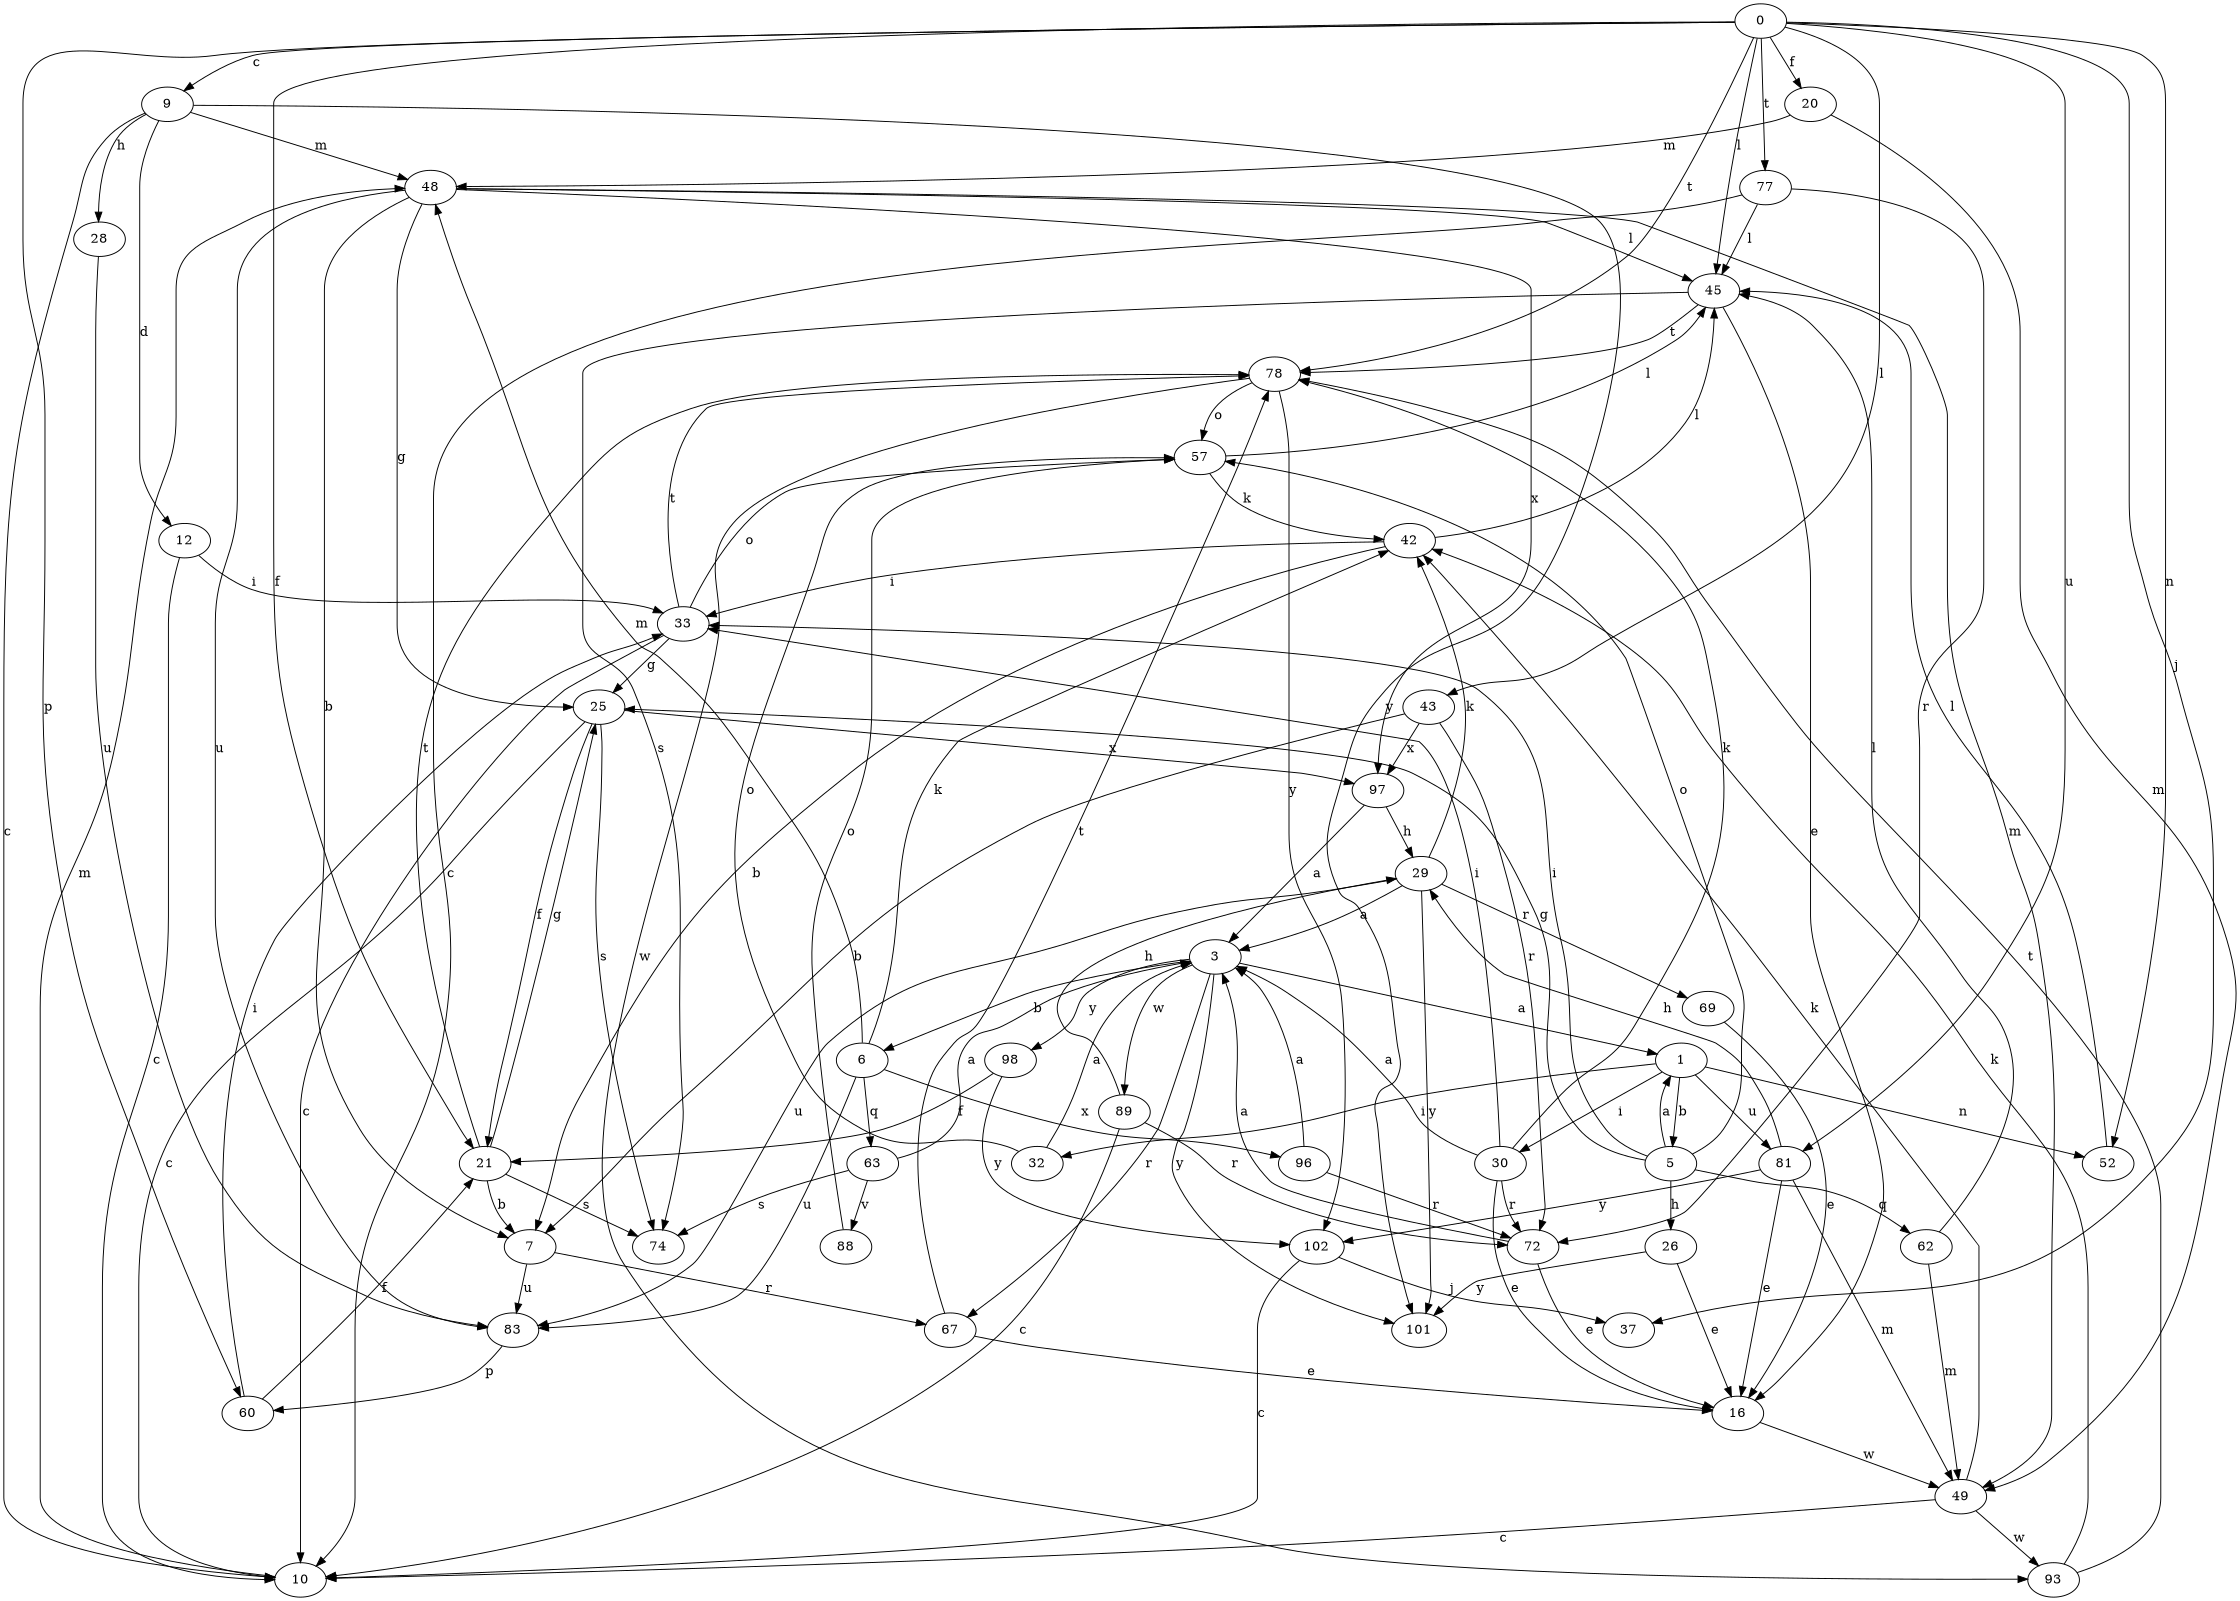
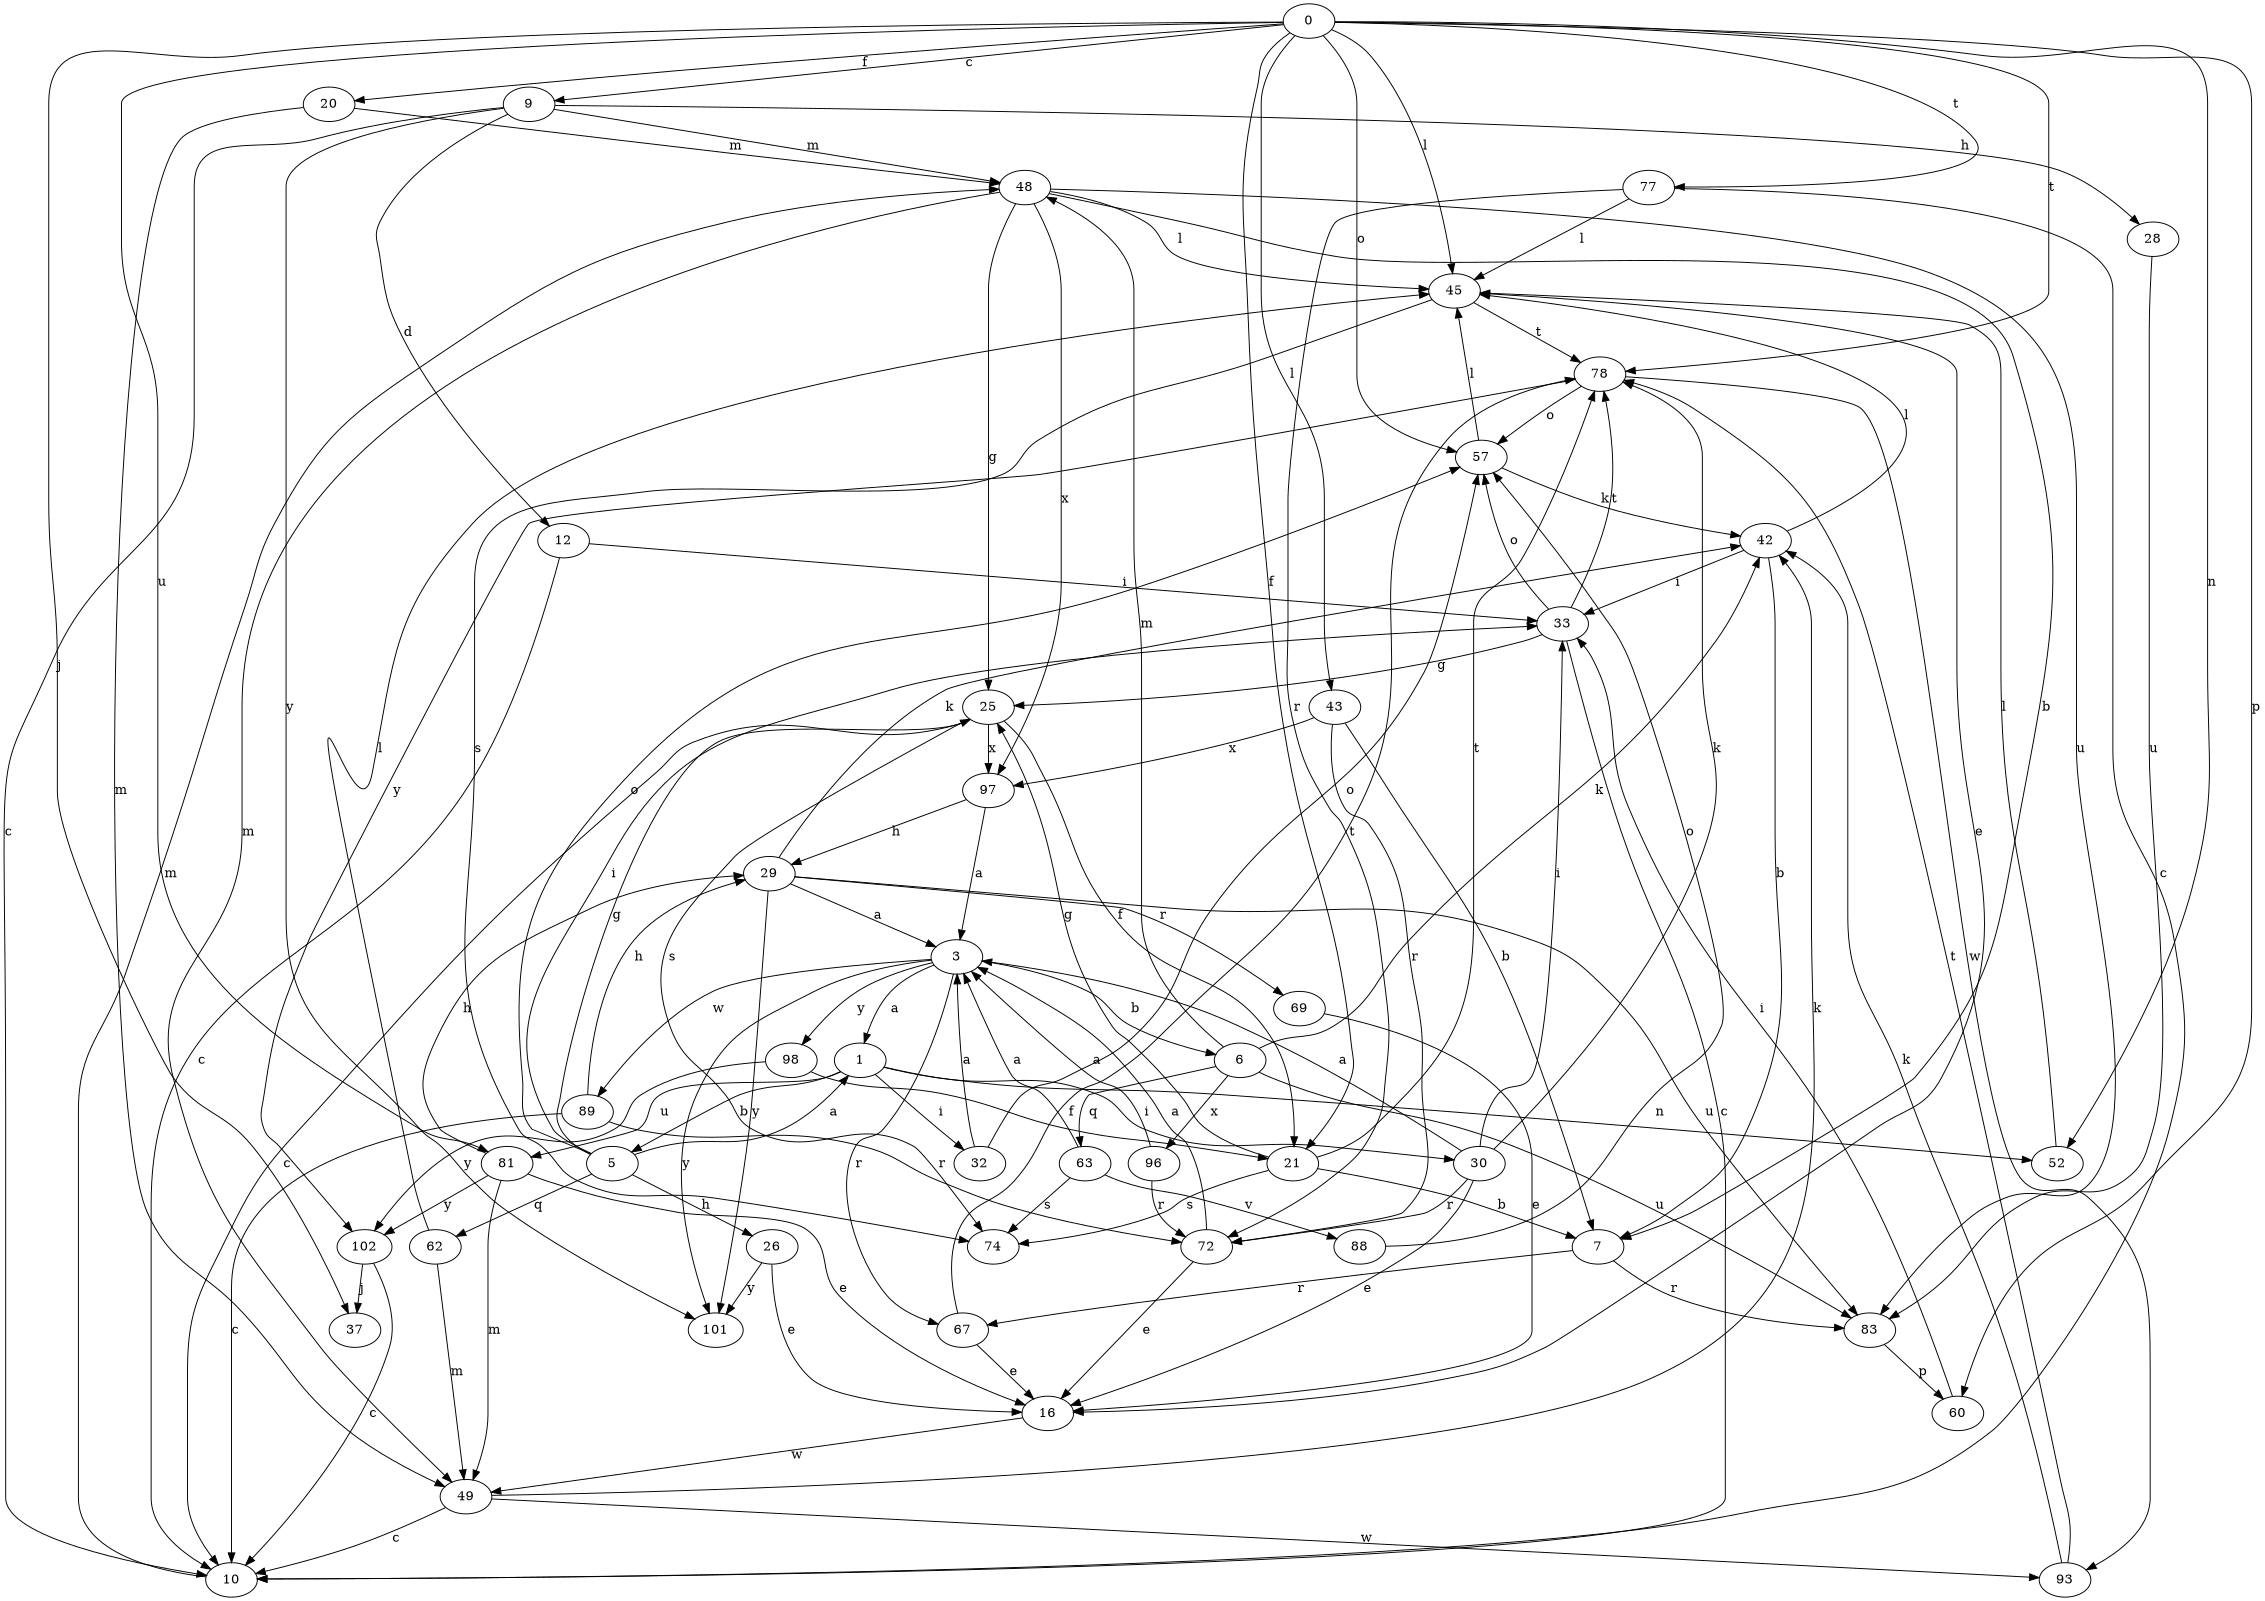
edge "0" -> "57": added, label "o"
edge "7" -> "83": label "u" -> "r"
edge "60" -> "21": removed, label "f"
